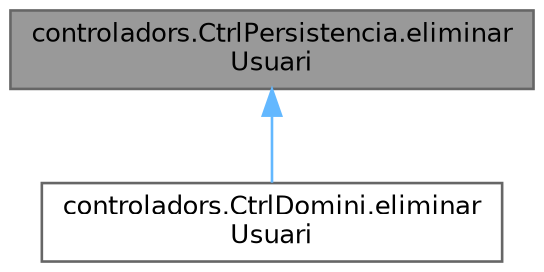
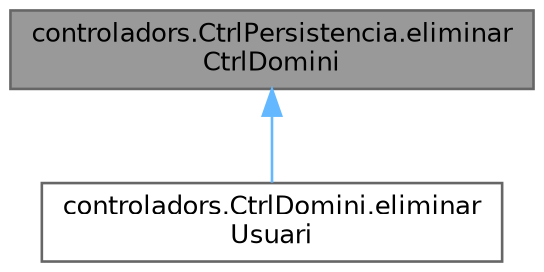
node "controladors.CtrlPersistencia.eliminar Usuari": label "controladors.CtrlPersistencia.eliminar Usuari" -> "controladors.CtrlPersistencia.eliminar CtrlDomini"
